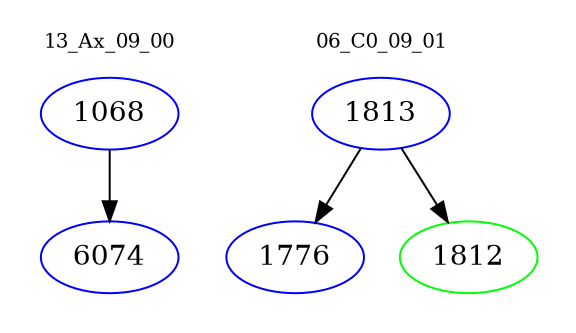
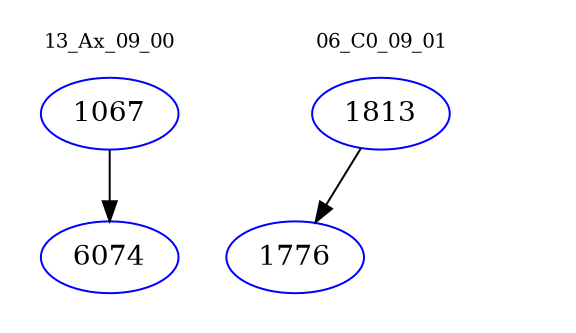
node "1068": label "1068" -> "1067"
node "1812": removed
